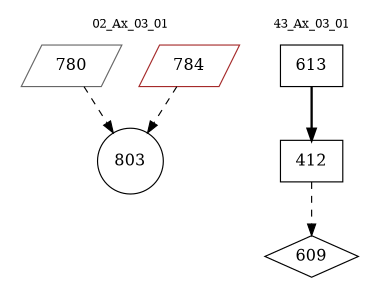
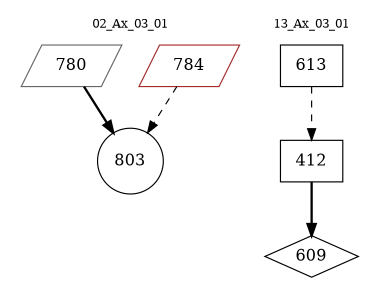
cluster "43_Ax_03_01": label "43_Ax_03_01" -> "13_Ax_03_01"
edge "780" -> "803": style dashed -> bold
edge "613" -> "412": style bold -> dashed
edge "412" -> "609": style dashed -> bold
